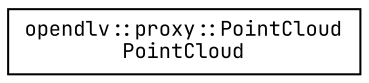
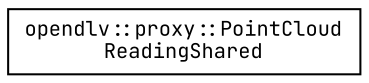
node "opendlv::proxy::PointCloud PointCloud": label "opendlv::proxy::PointCloud PointCloud" -> "opendlv::proxy::PointCloud ReadingShared"
